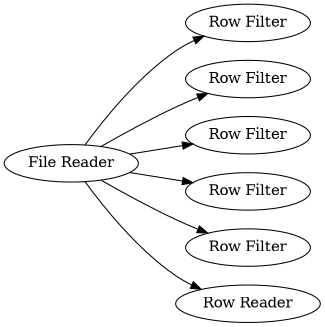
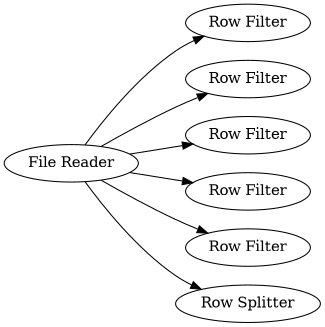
node "Row Reader": label "Row Reader" -> "Row Splitter"
